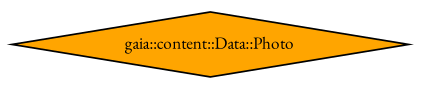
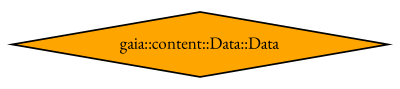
node "gaia::content::Data::Photo": label "gaia::content::Data::Photo" -> "gaia::content::Data::Data"
